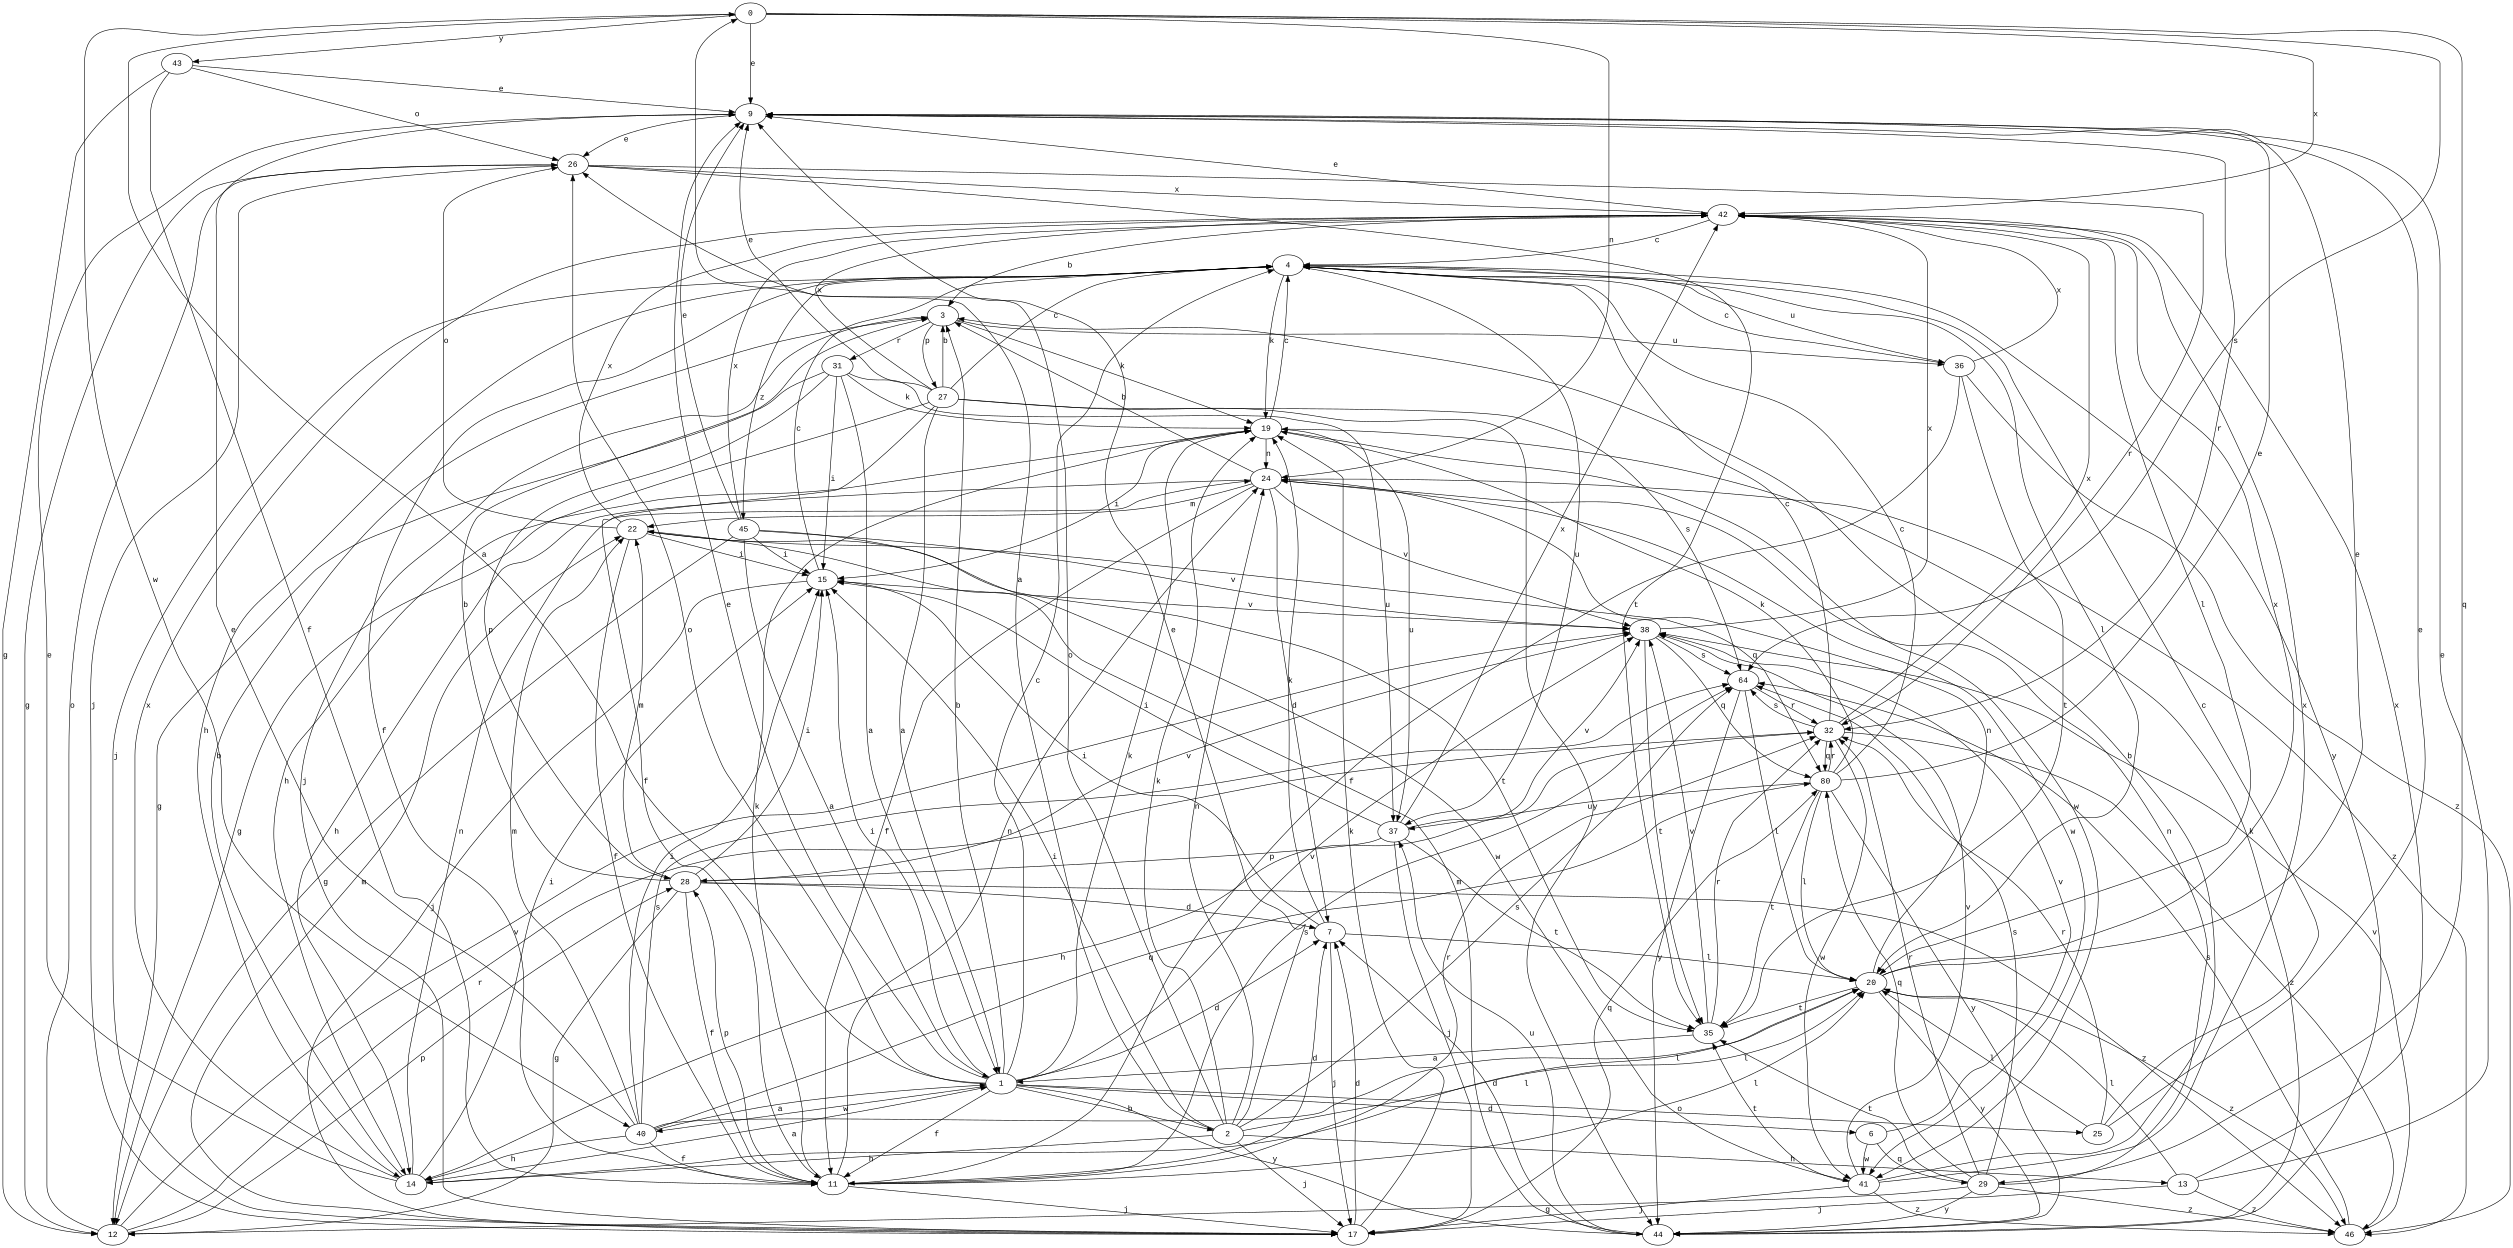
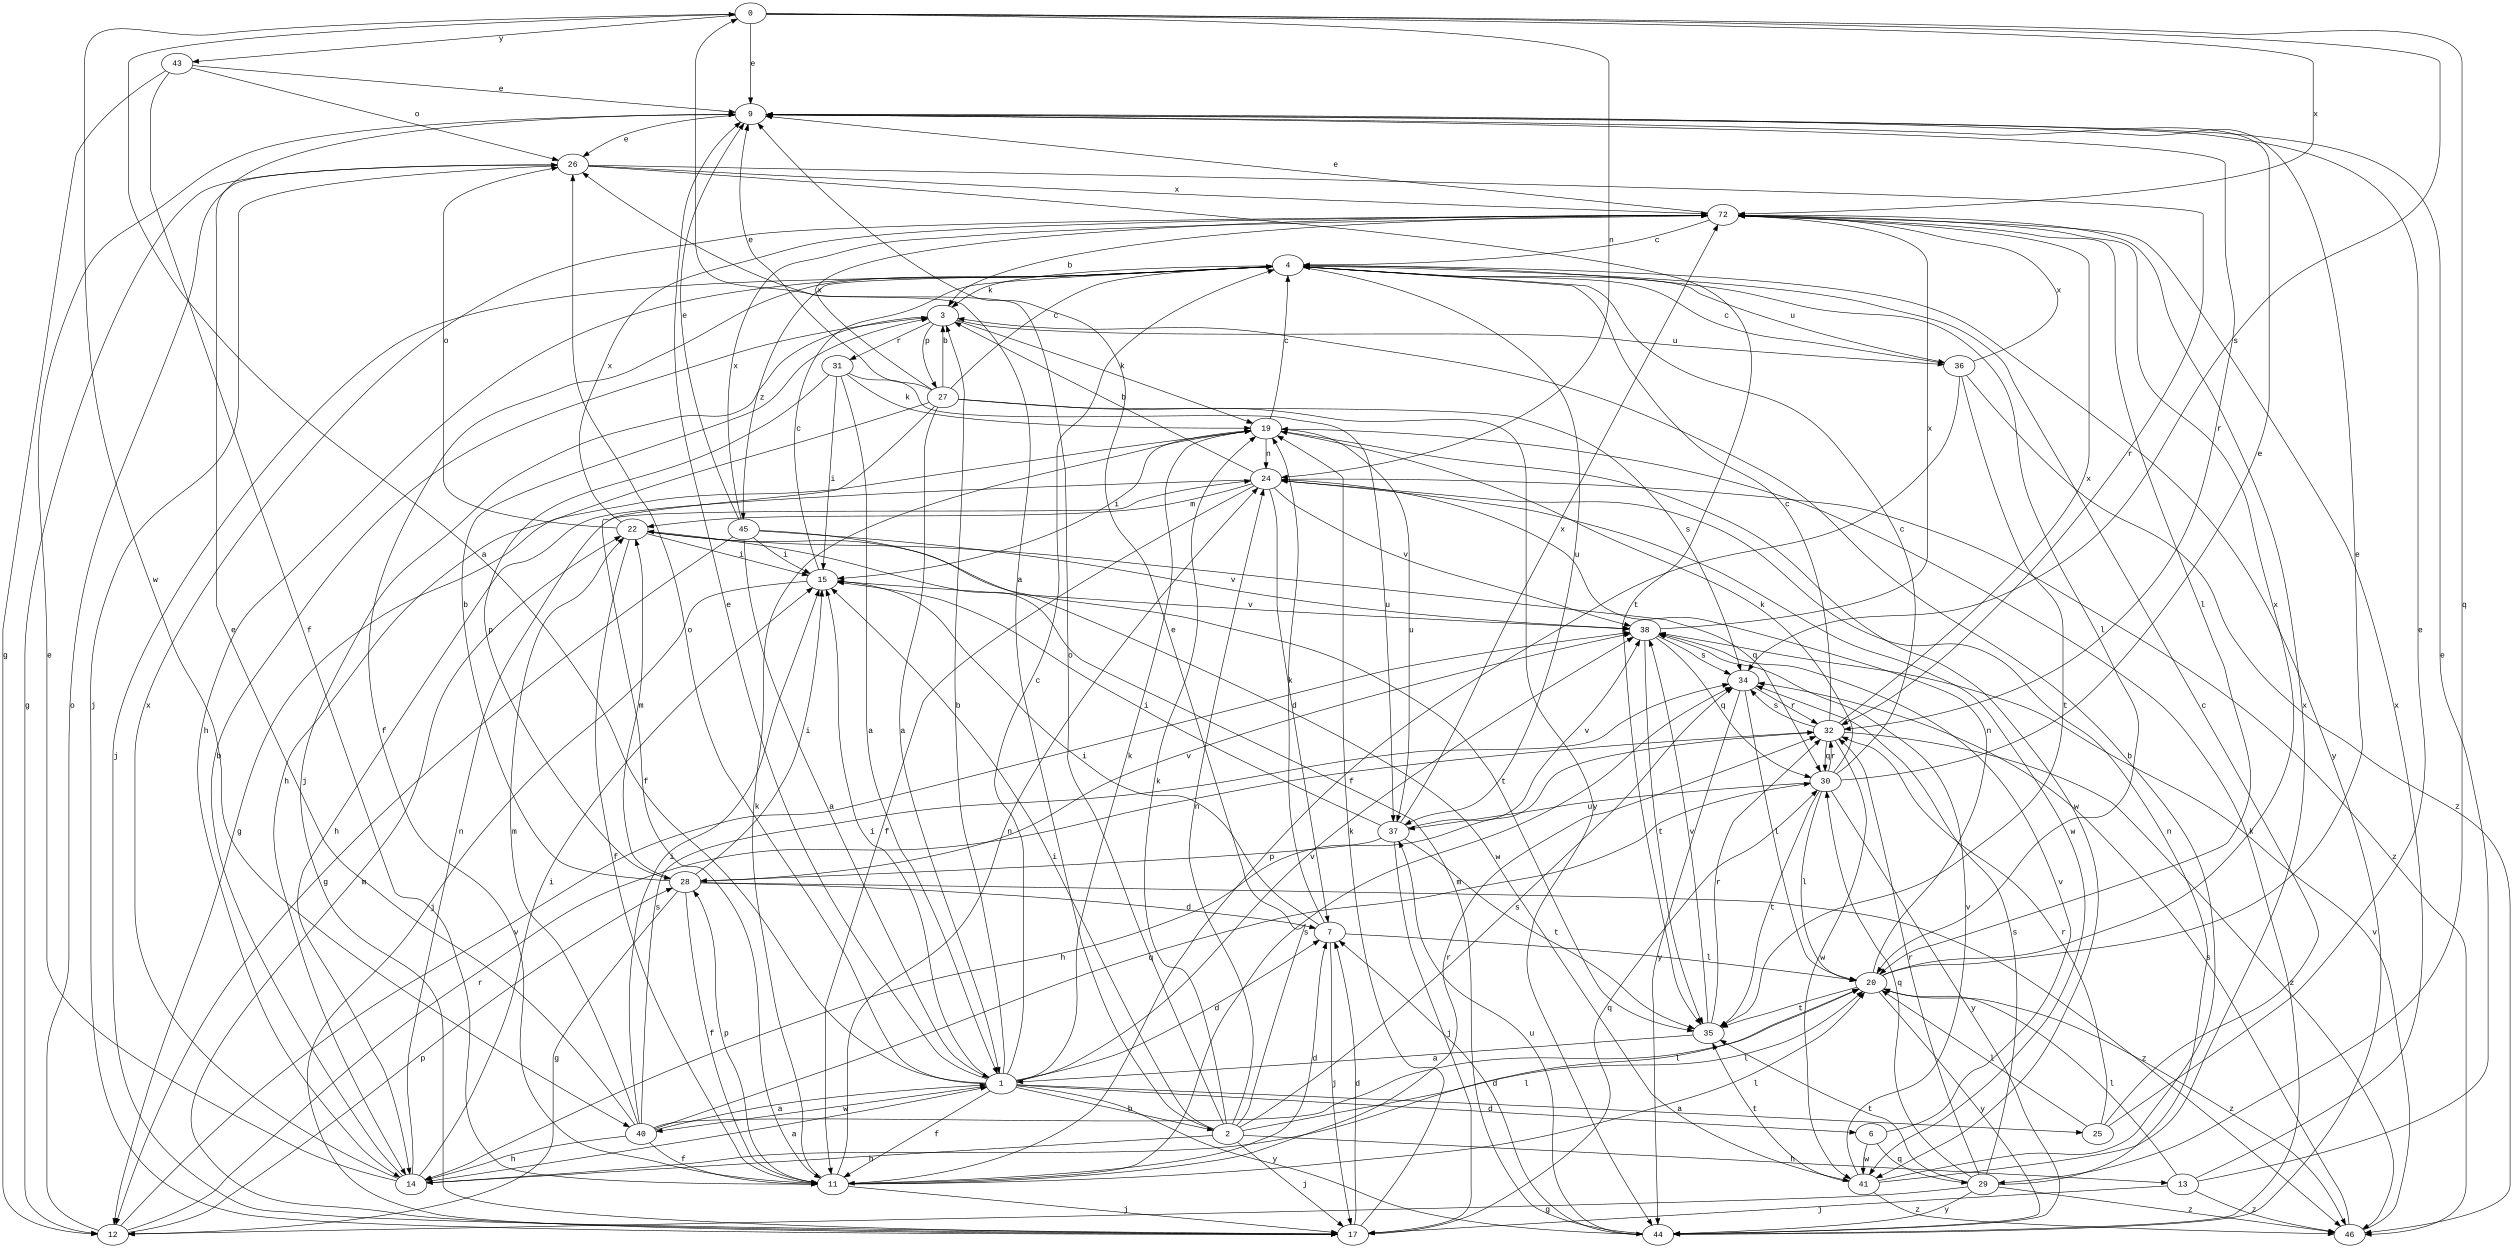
node "42": label "42" -> "72"
edge "4" -> "19": now "4" -> "3"
edge "31" -> "12": removed, label "g"
node "64": label "64" -> "34"
node "80": label "80" -> "30"
edge "1" -> "25": label "o" -> "a"
edge "41" -> "17": removed, label "j"
